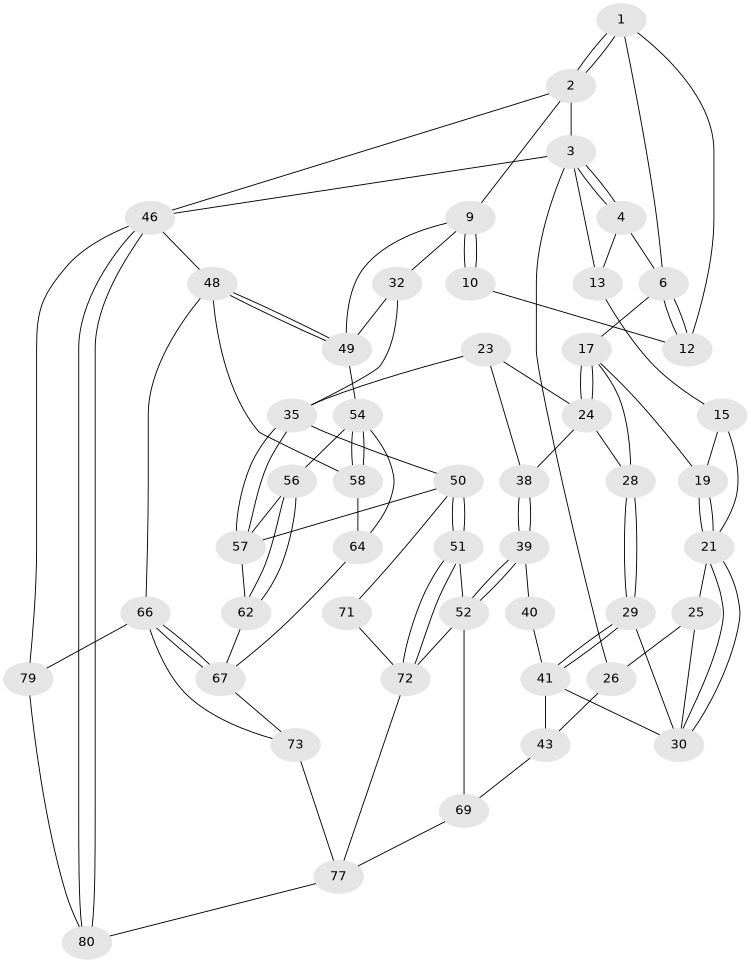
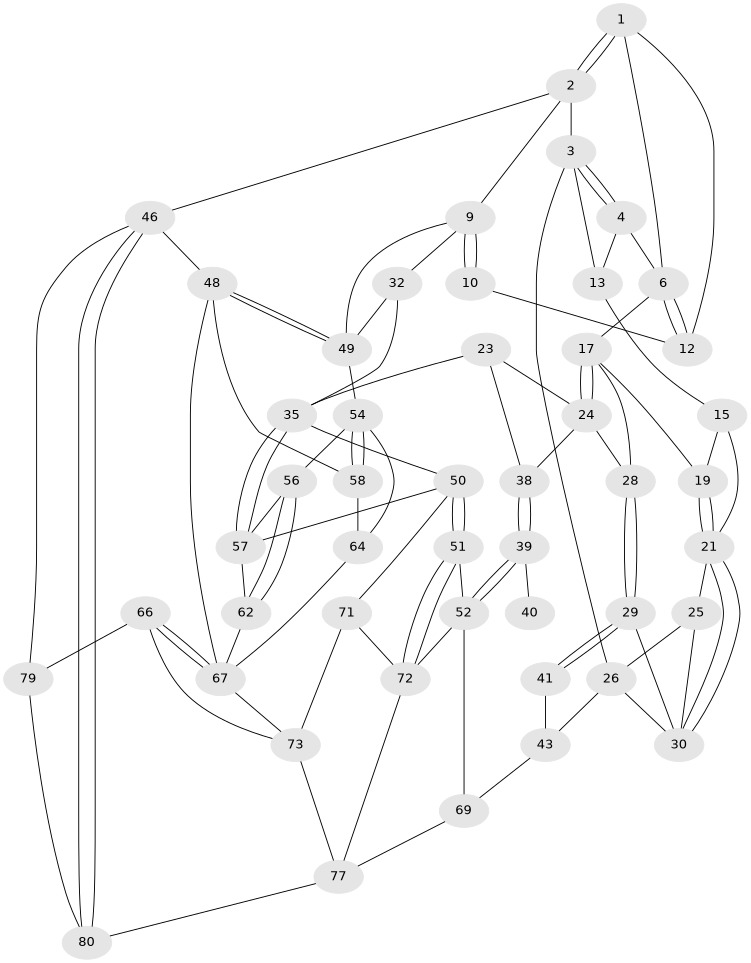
edge "3" -- "46": removed
edge "48" -- "66": now "48" -- "67"
edge "40" -- "41": removed
edge "71" -- "73": added
edge "41" -- "30": now "26" -- "30"
